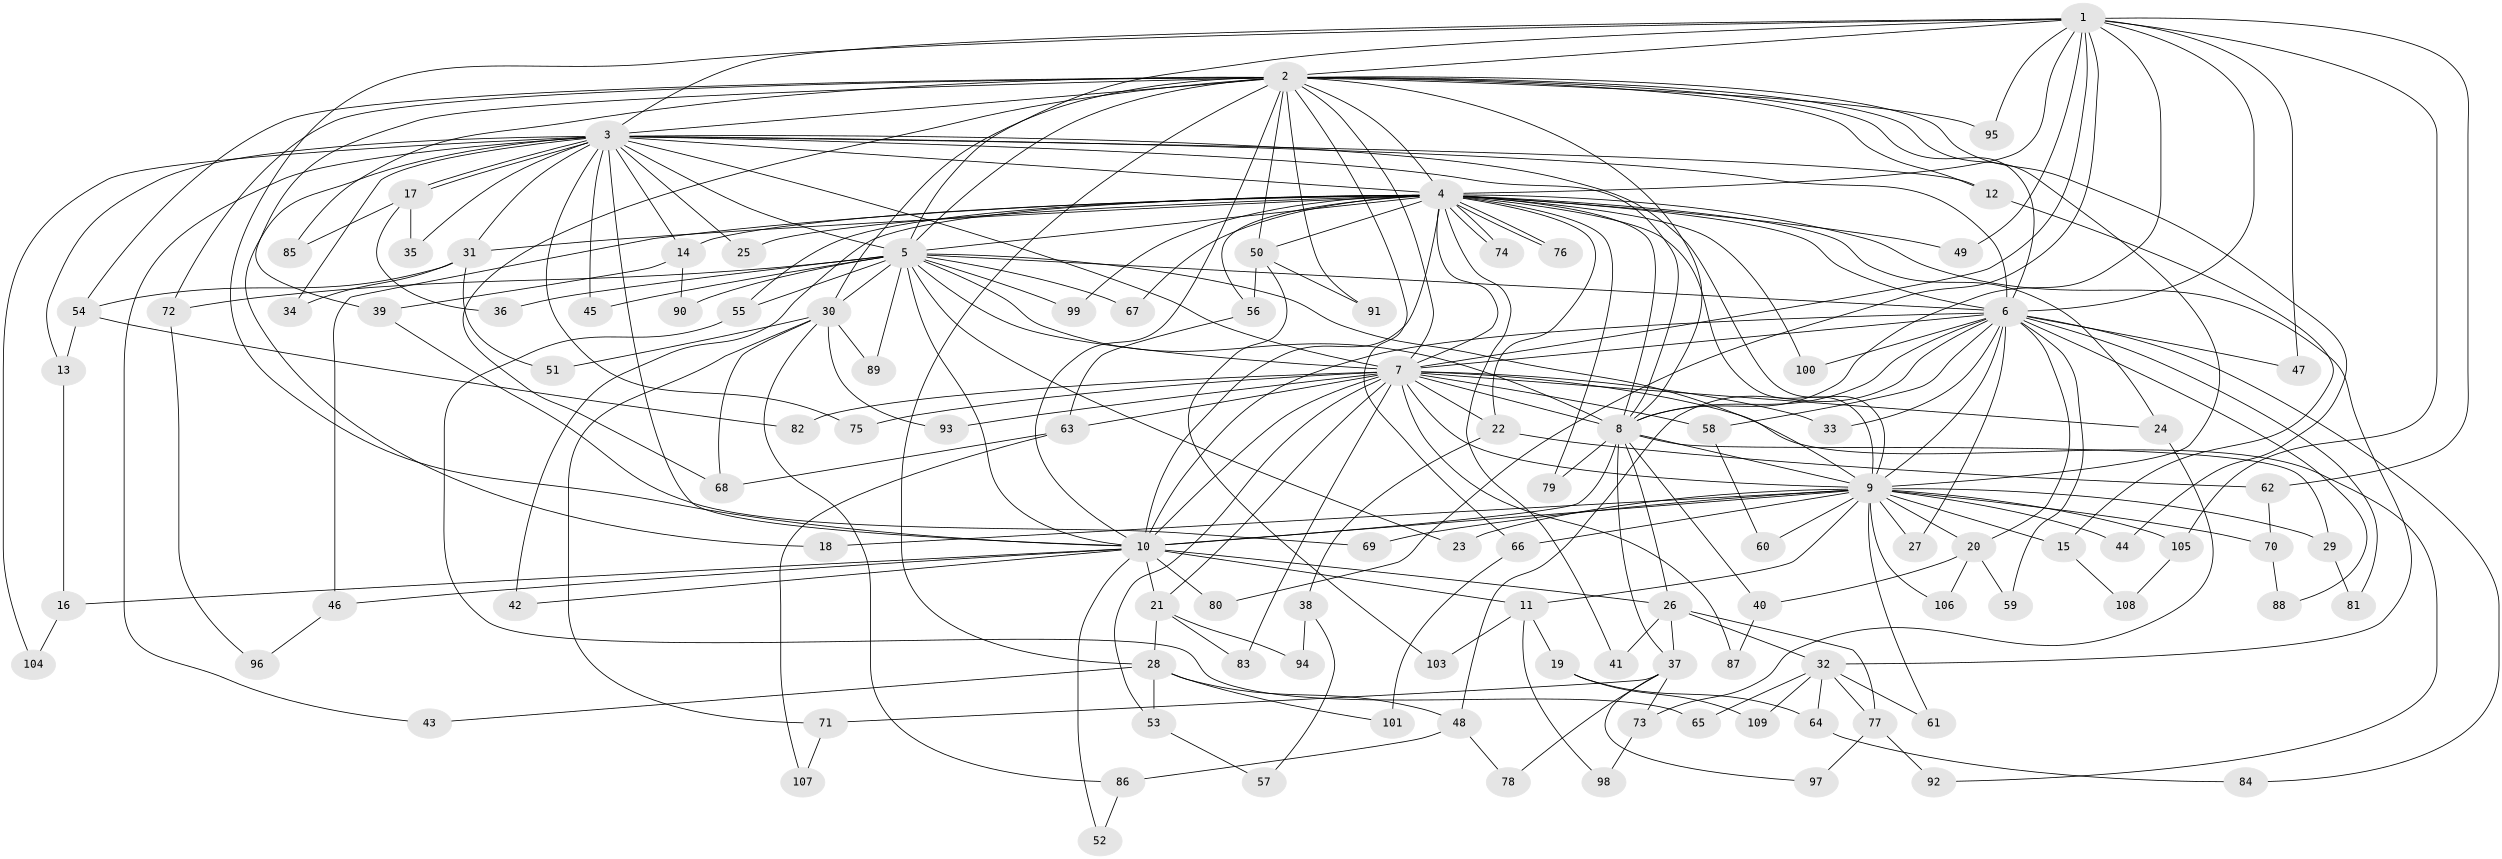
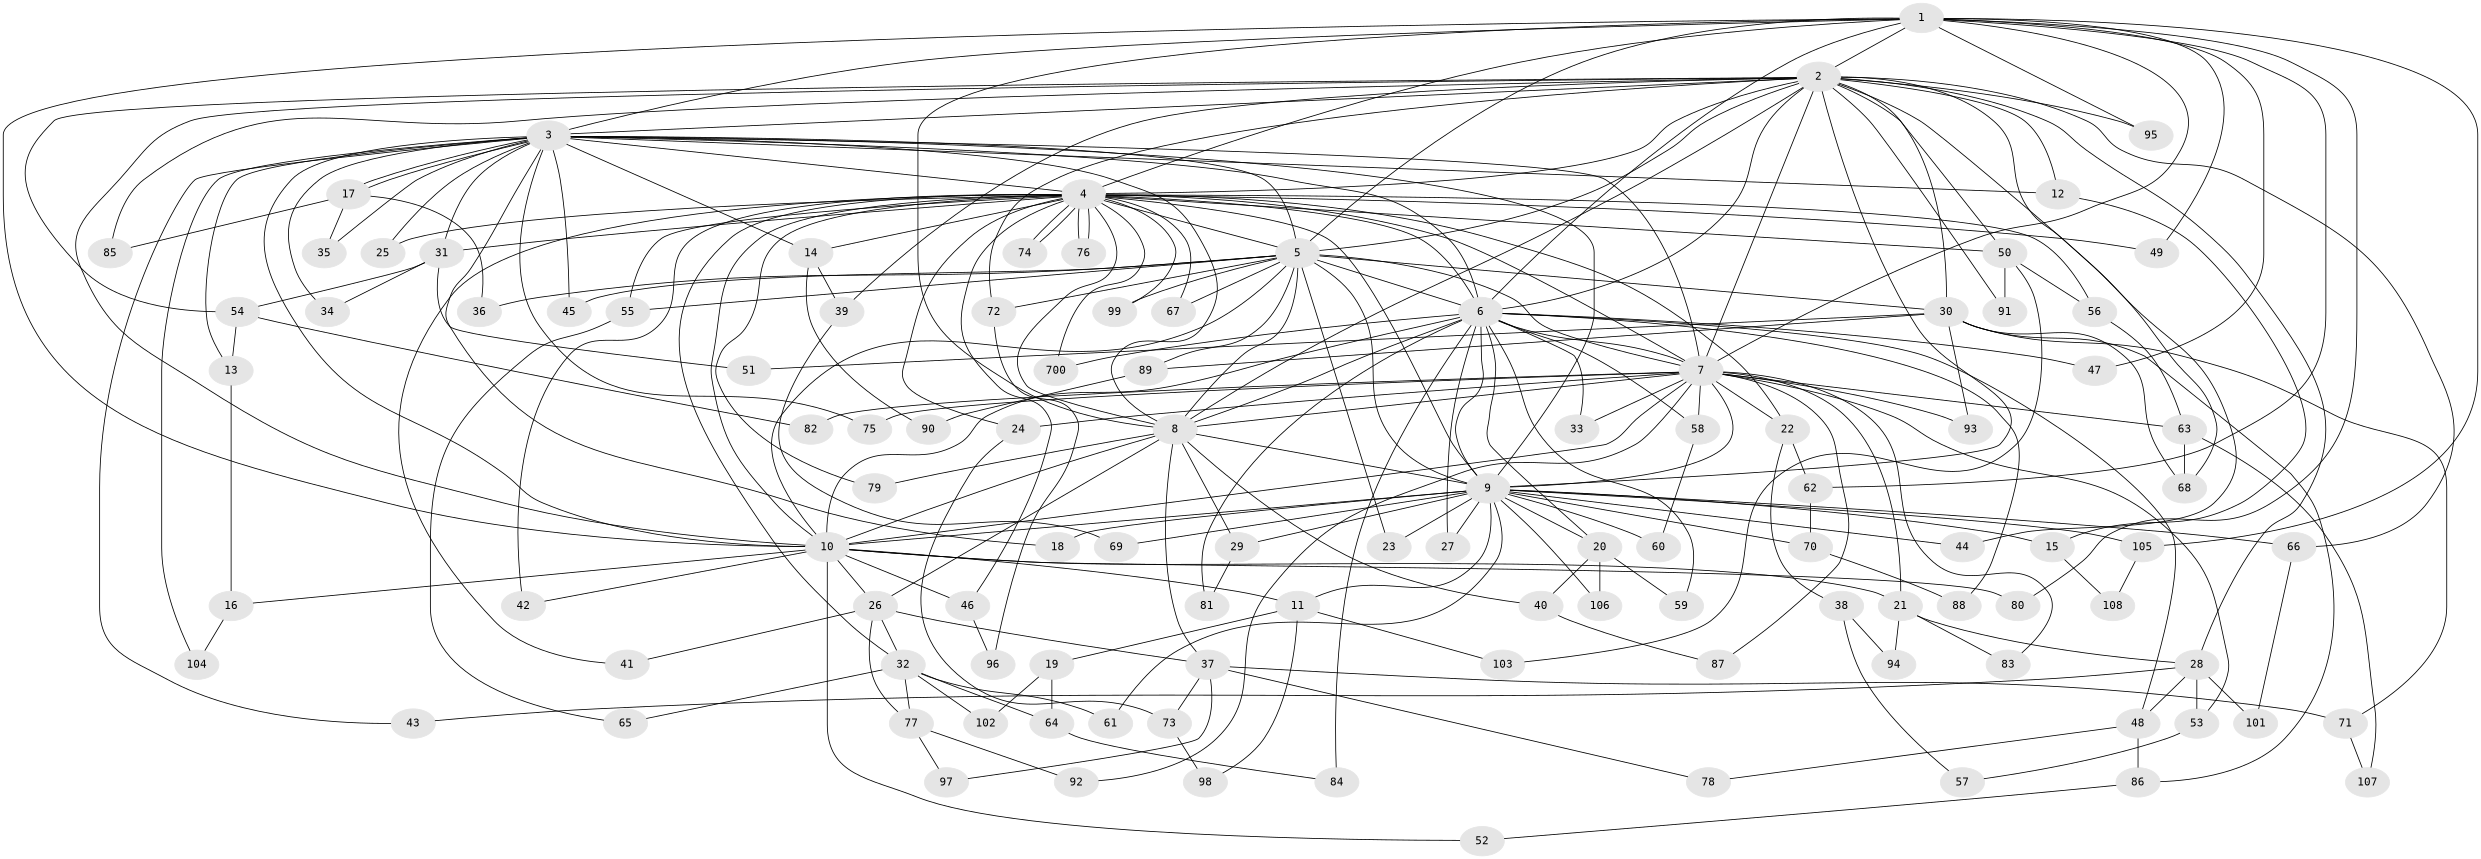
edge "5" -- "90": now "89" -- "90"
node "100": label "100" -> "700"
node "109": label "109" -> "102"
